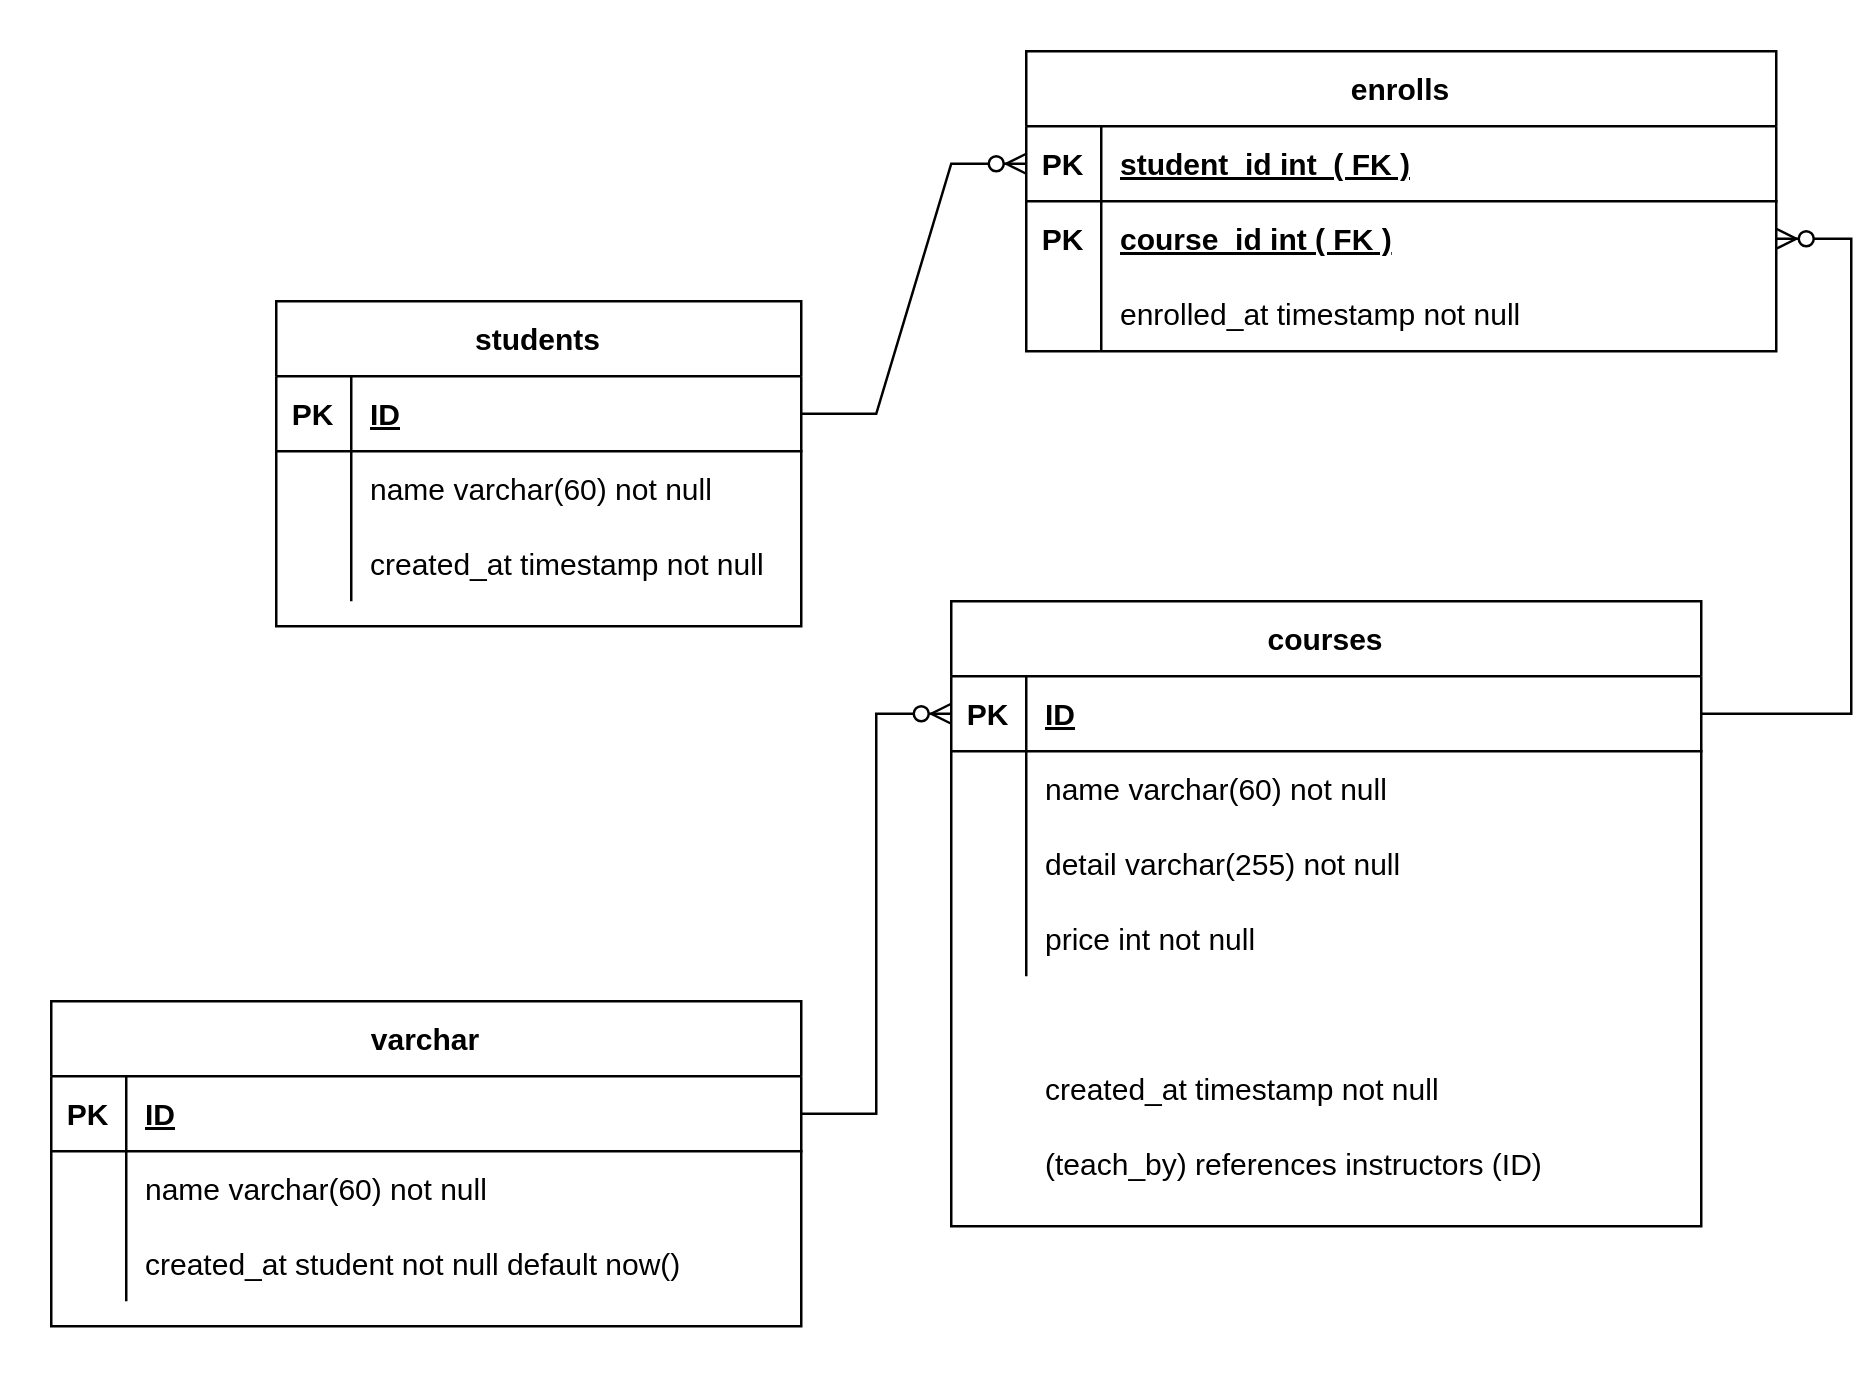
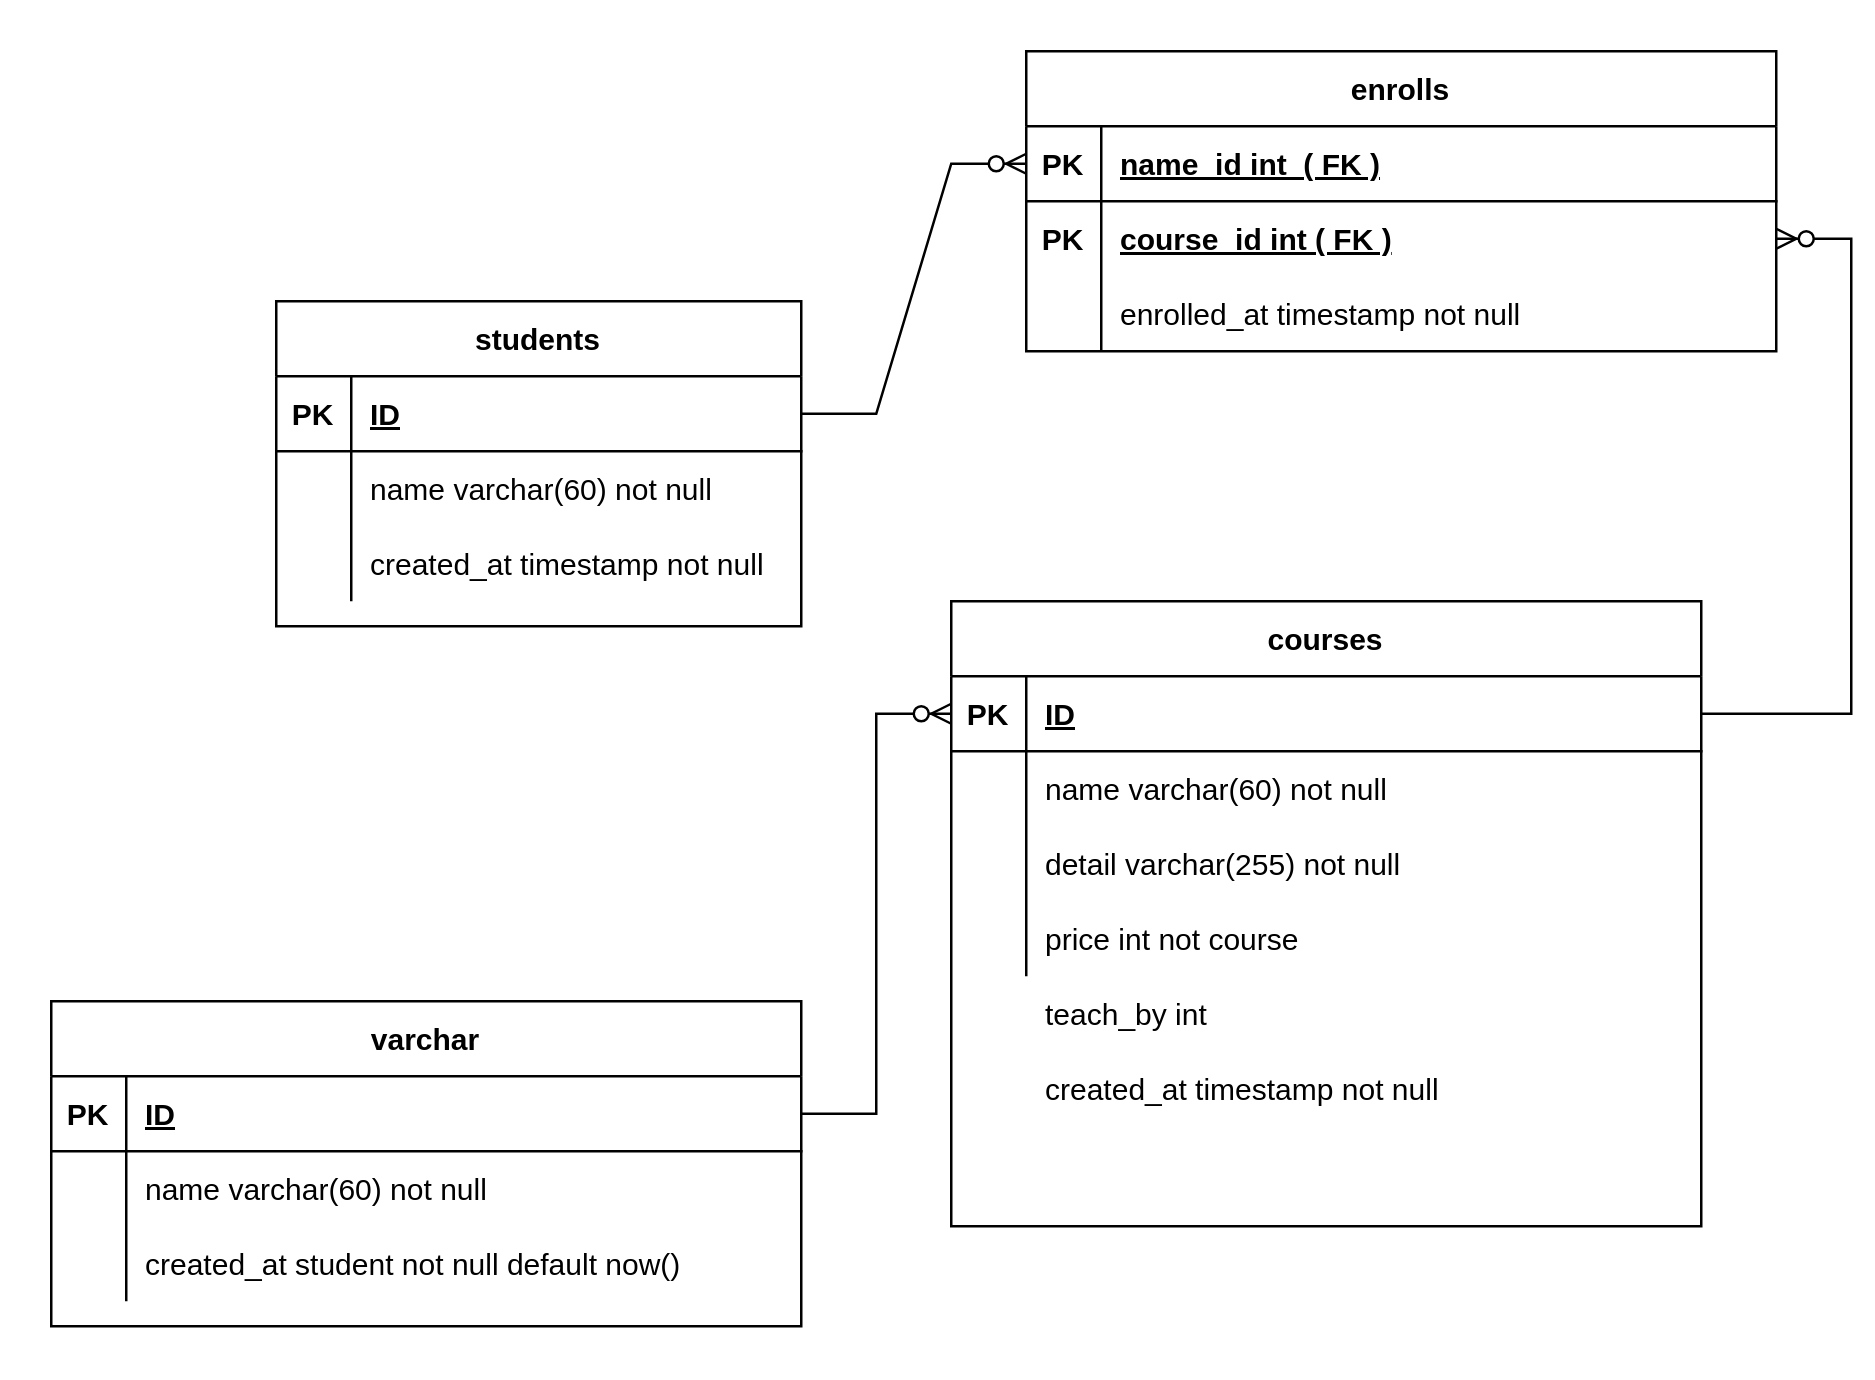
node "student_id int ( FK )": label "student_id int ( FK )" -> "name_id int ( FK )"
node "price int not null": label "price int not null" -> "price int not course"
node "teach_by int": added
node "(teach_by) references instructors (ID)": removed
